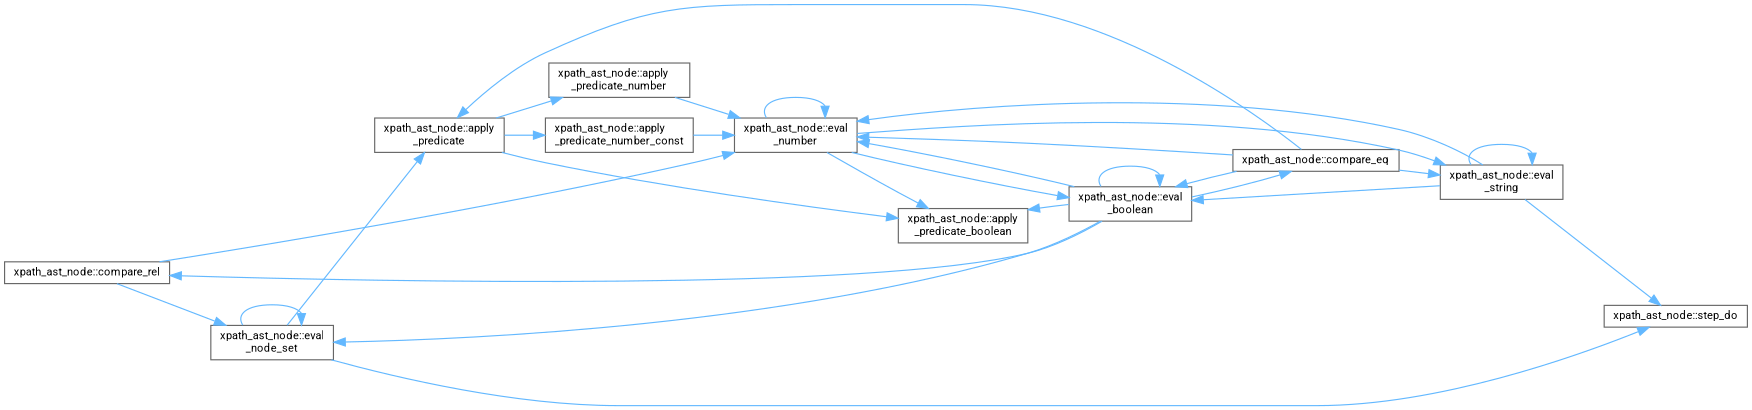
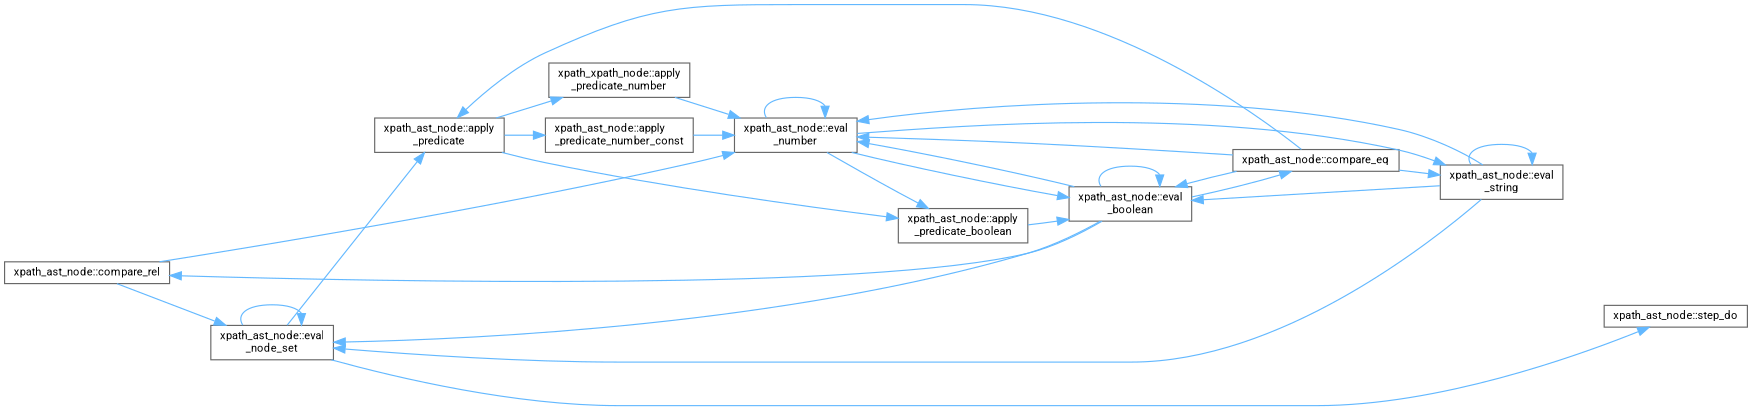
node "xpath_ast_node::apply _predicate_number": label "xpath_ast_node::apply _predicate_number" -> "xpath_xpath_node::apply _predicate_number"
edge "xpath_ast_node::eval _boolean" -> "xpath_ast_node::apply _predicate_boolean": reversed
edge "xpath_ast_node::eval _string" -> "xpath_ast_node::step_do": now "xpath_ast_node::eval _string" -> "xpath_ast_node::eval _node_set"
